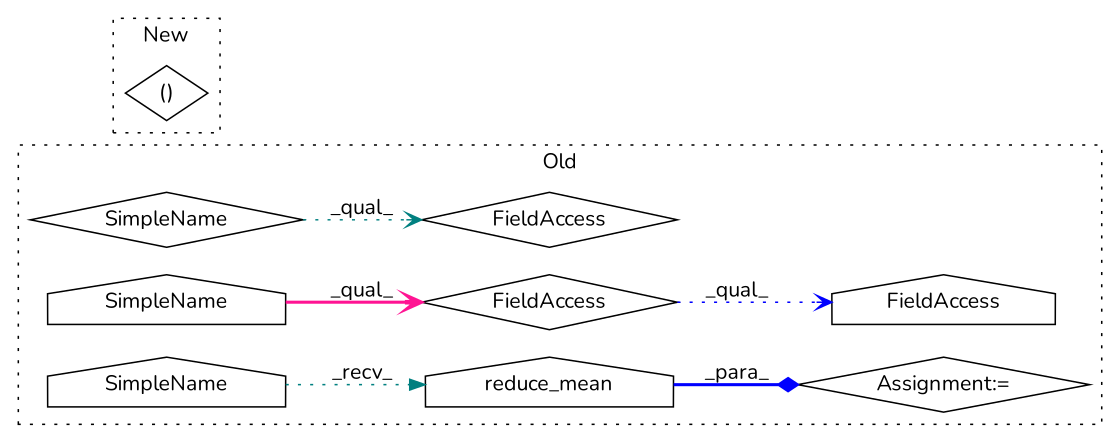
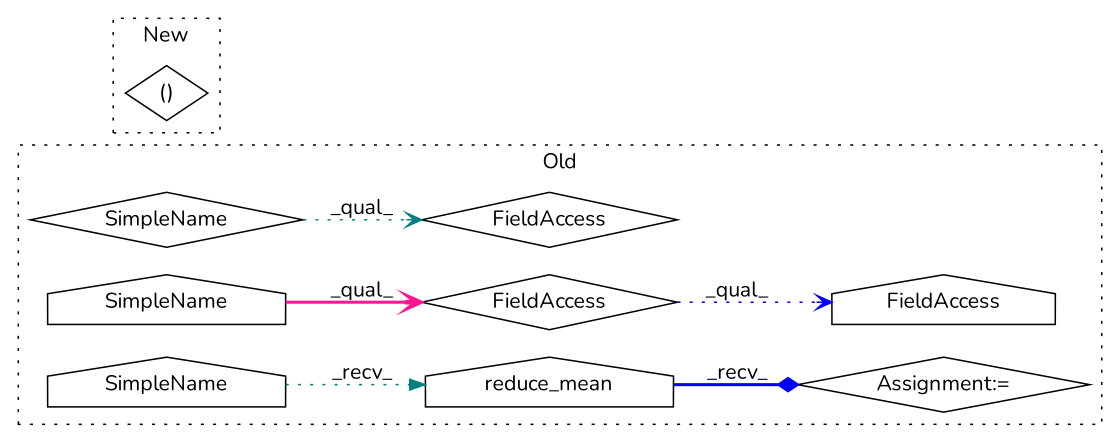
edge "reduce_mean" -> "Assignment:=": label "_para_" -> "_recv_"
